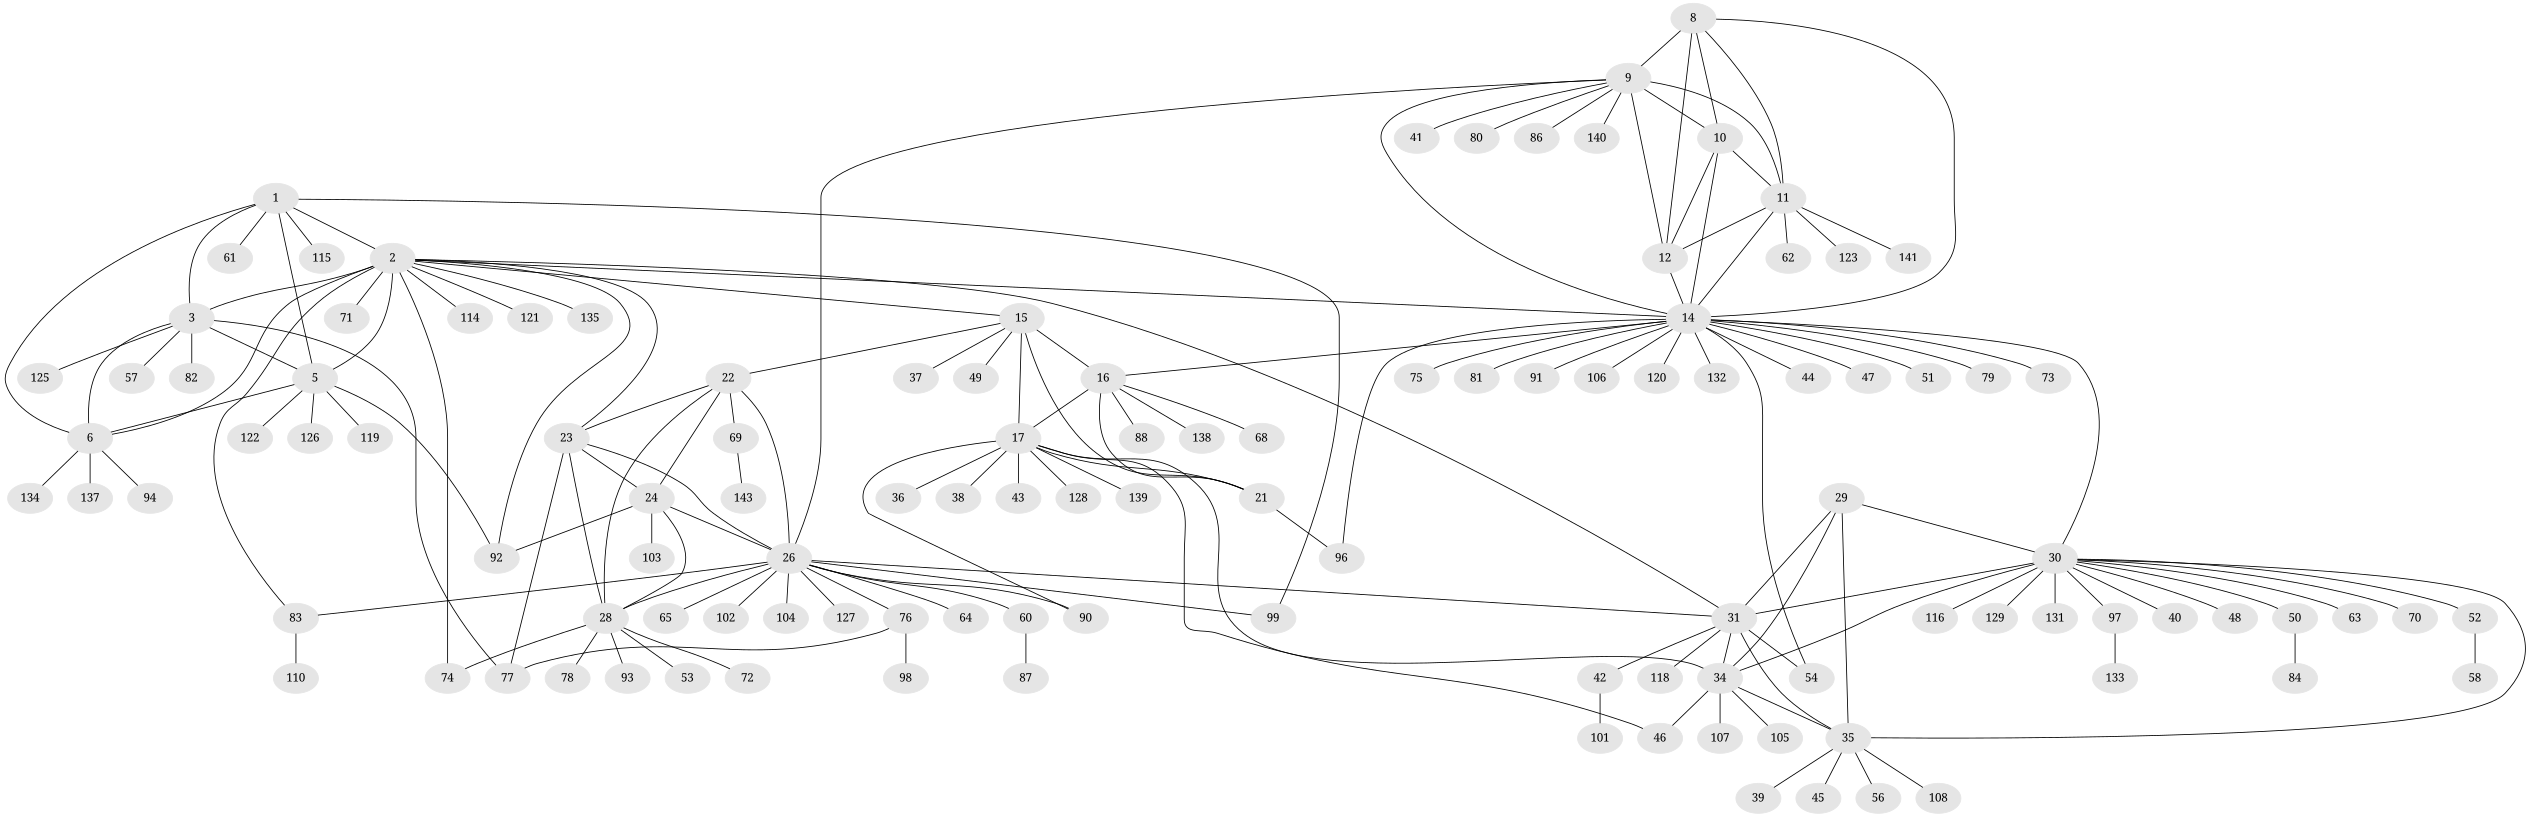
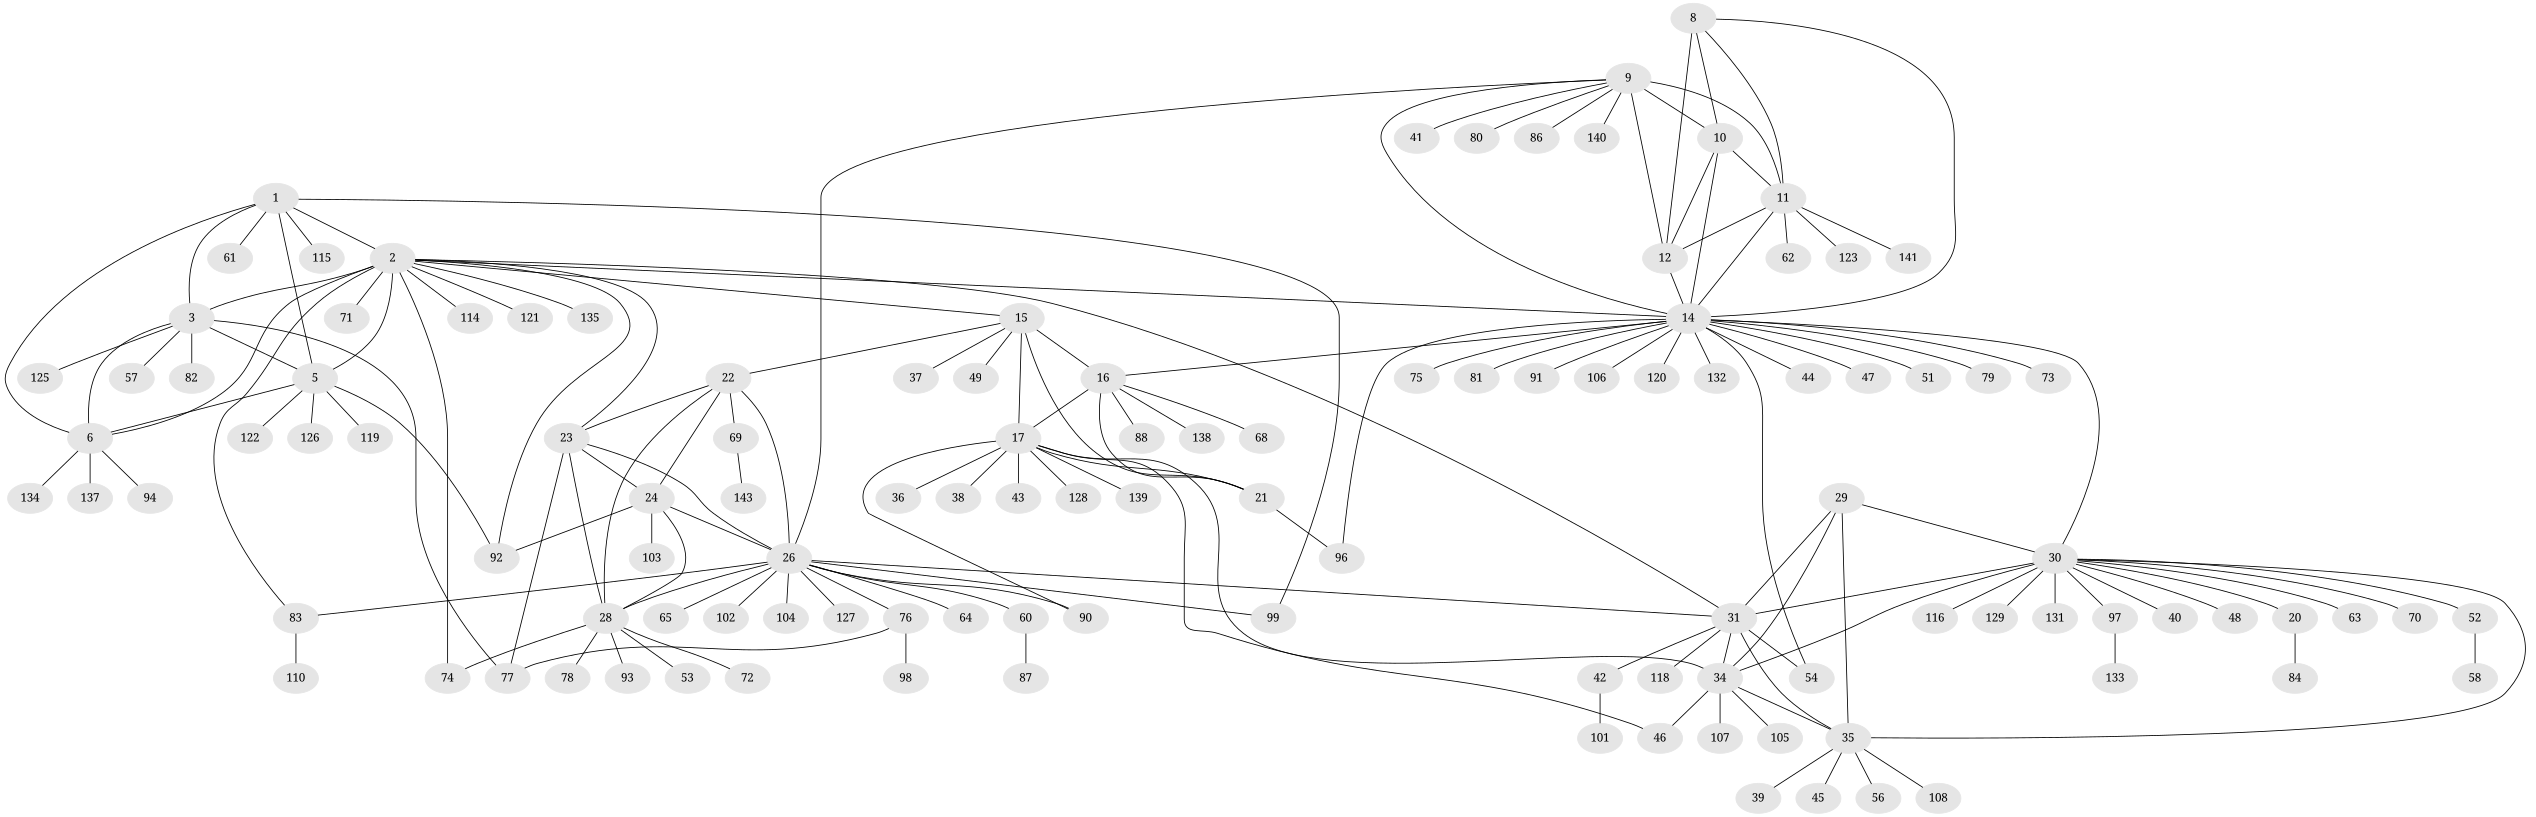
edge "8" -- "9": removed
node "50": label "50" -> "20"
